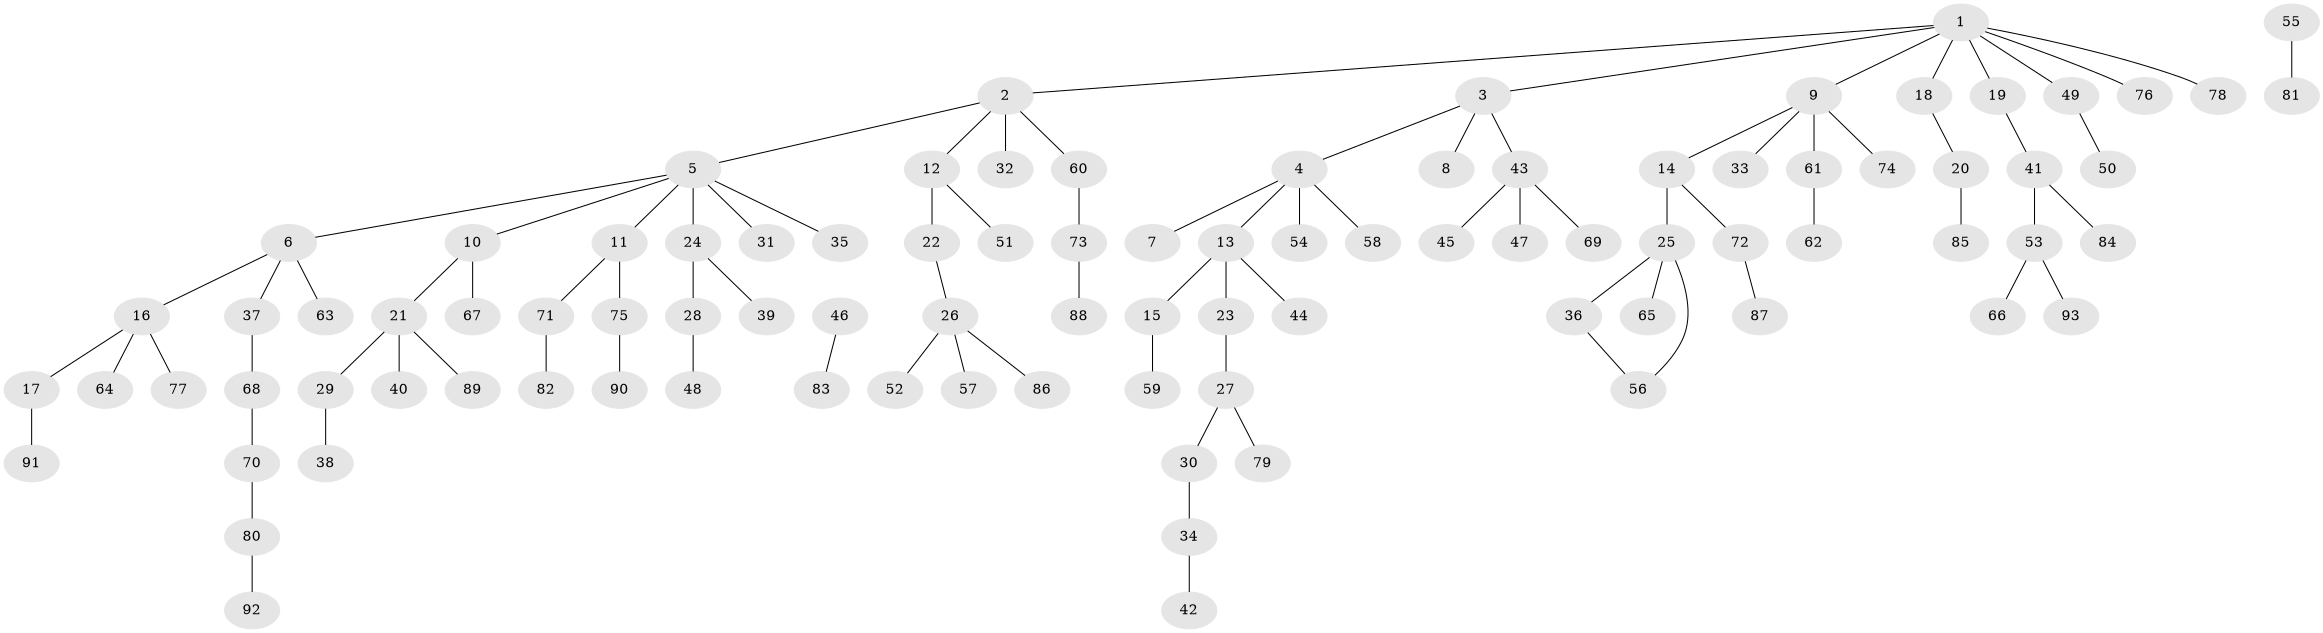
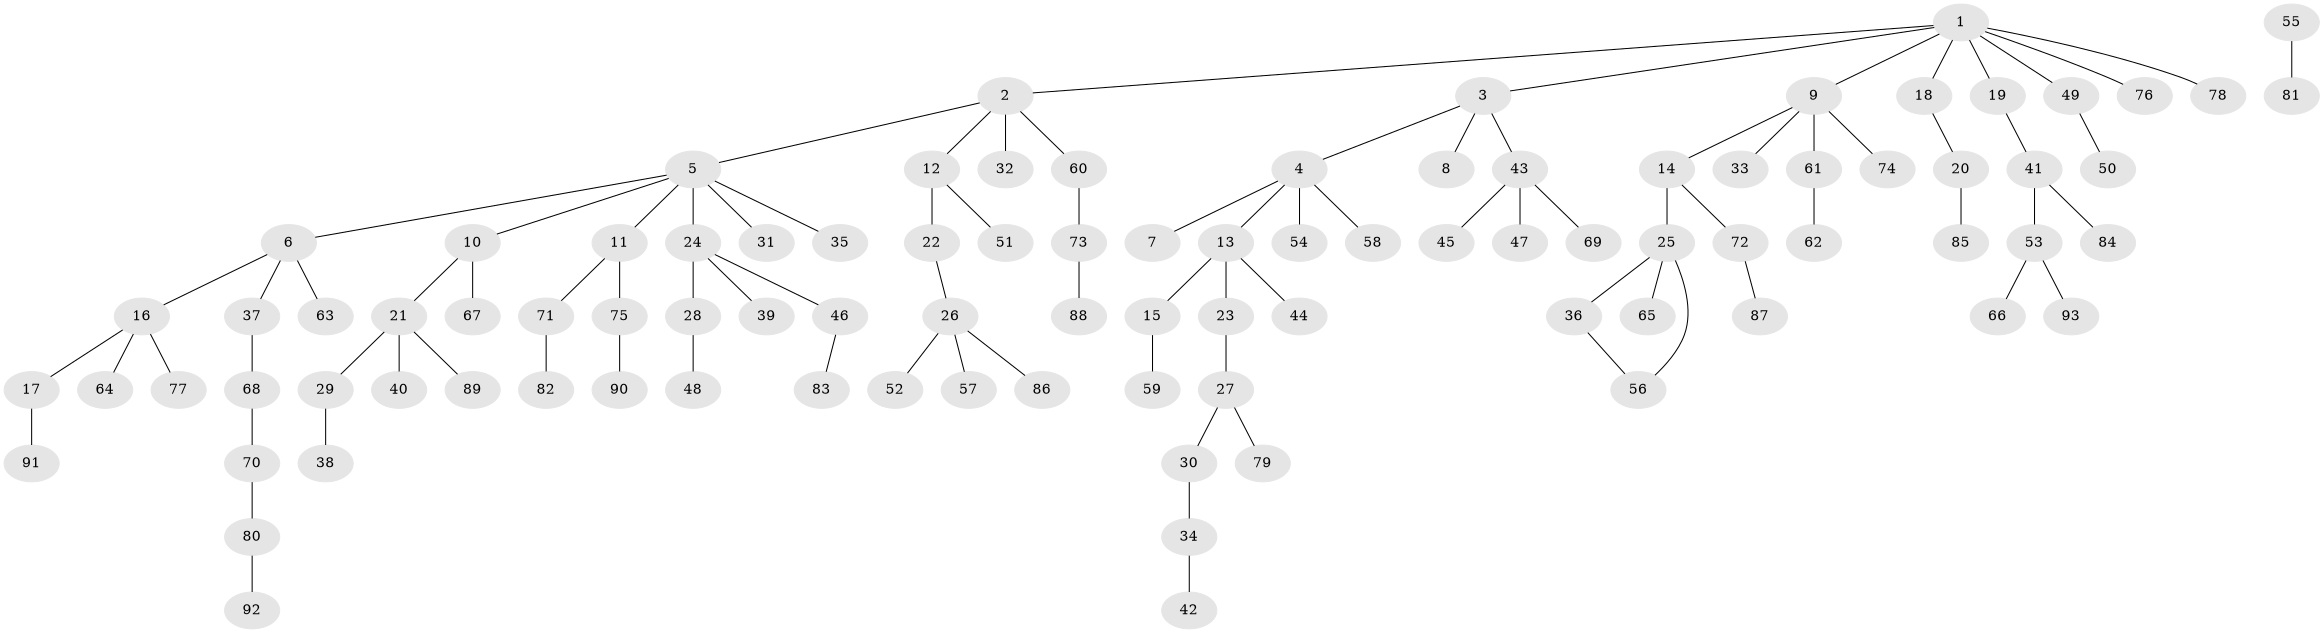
edge "24" -- "46": added
